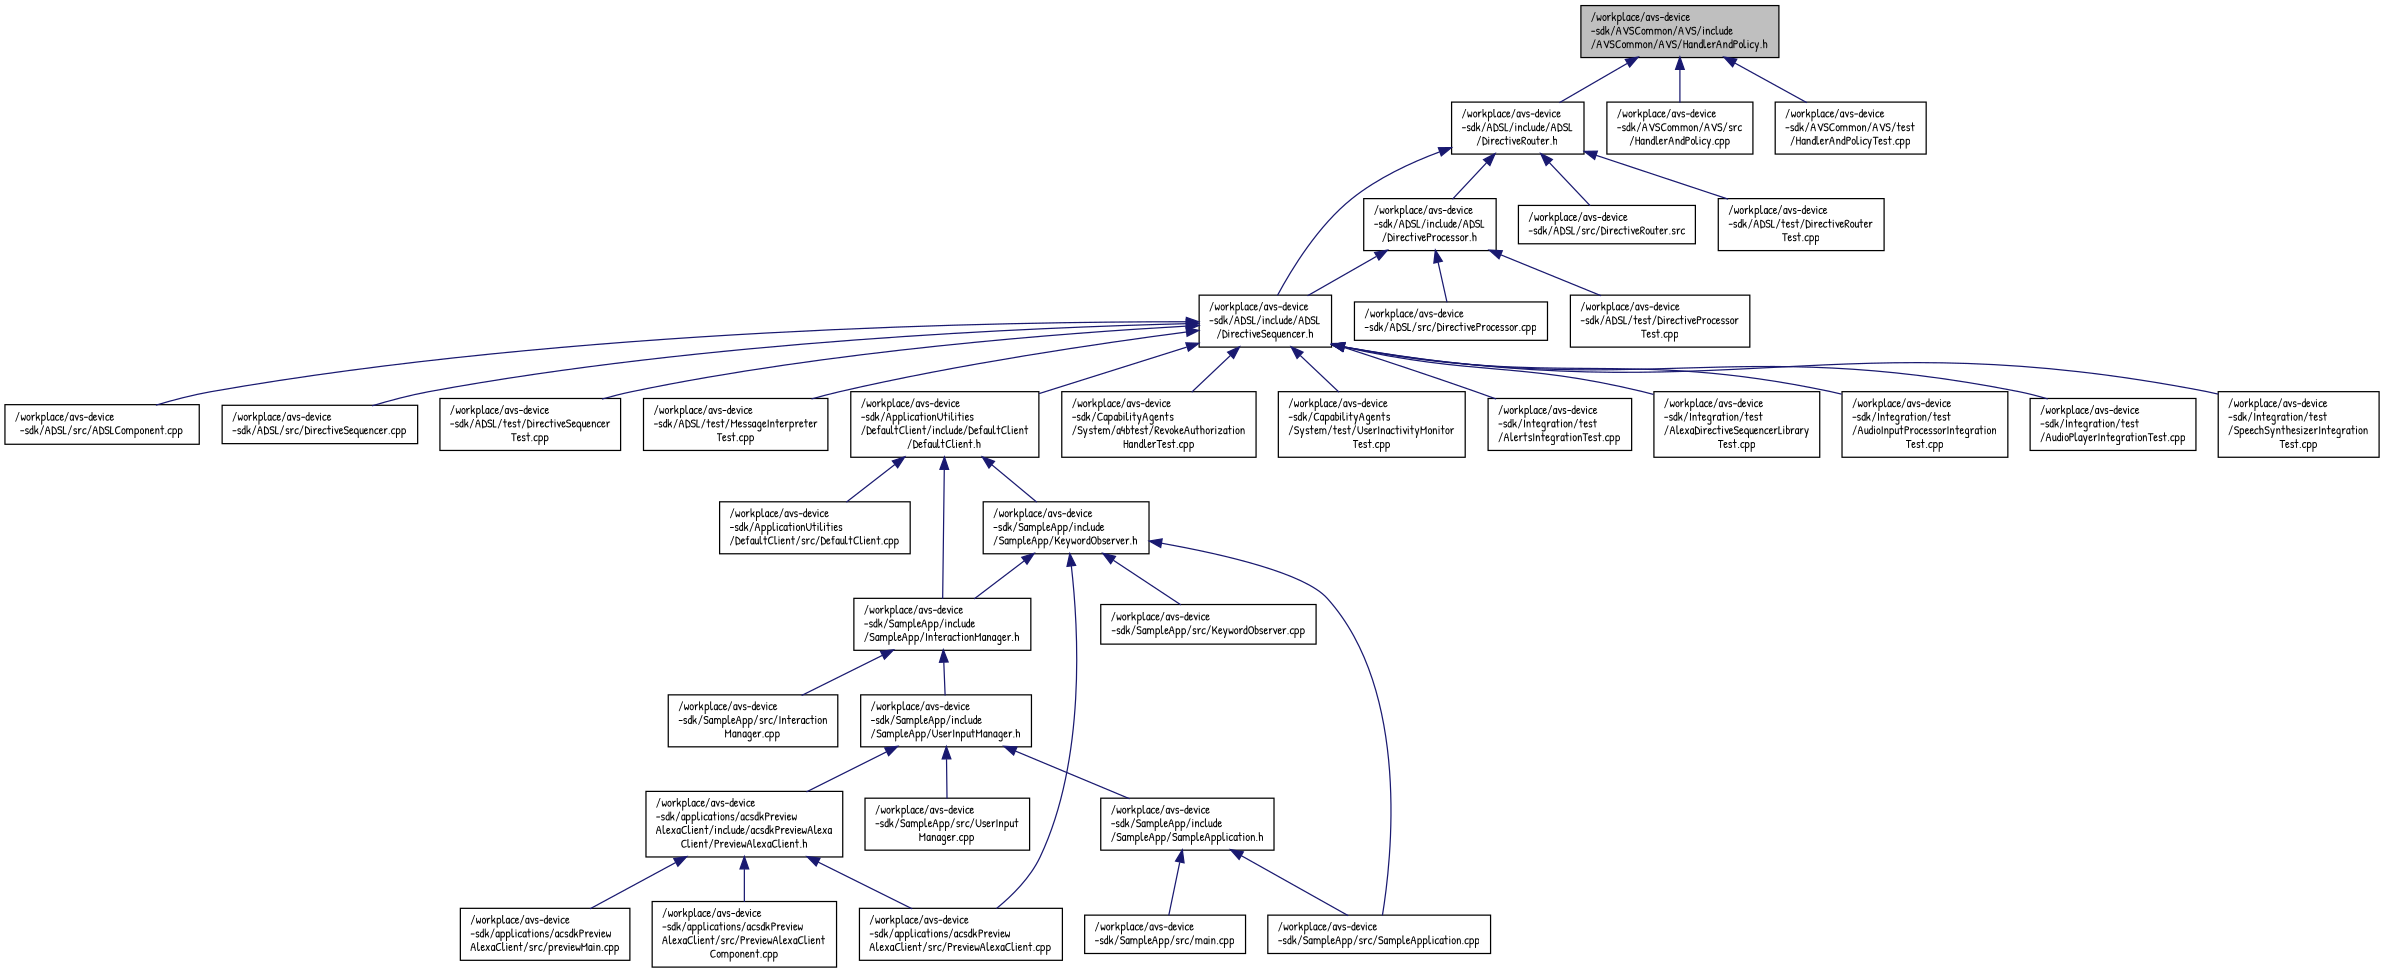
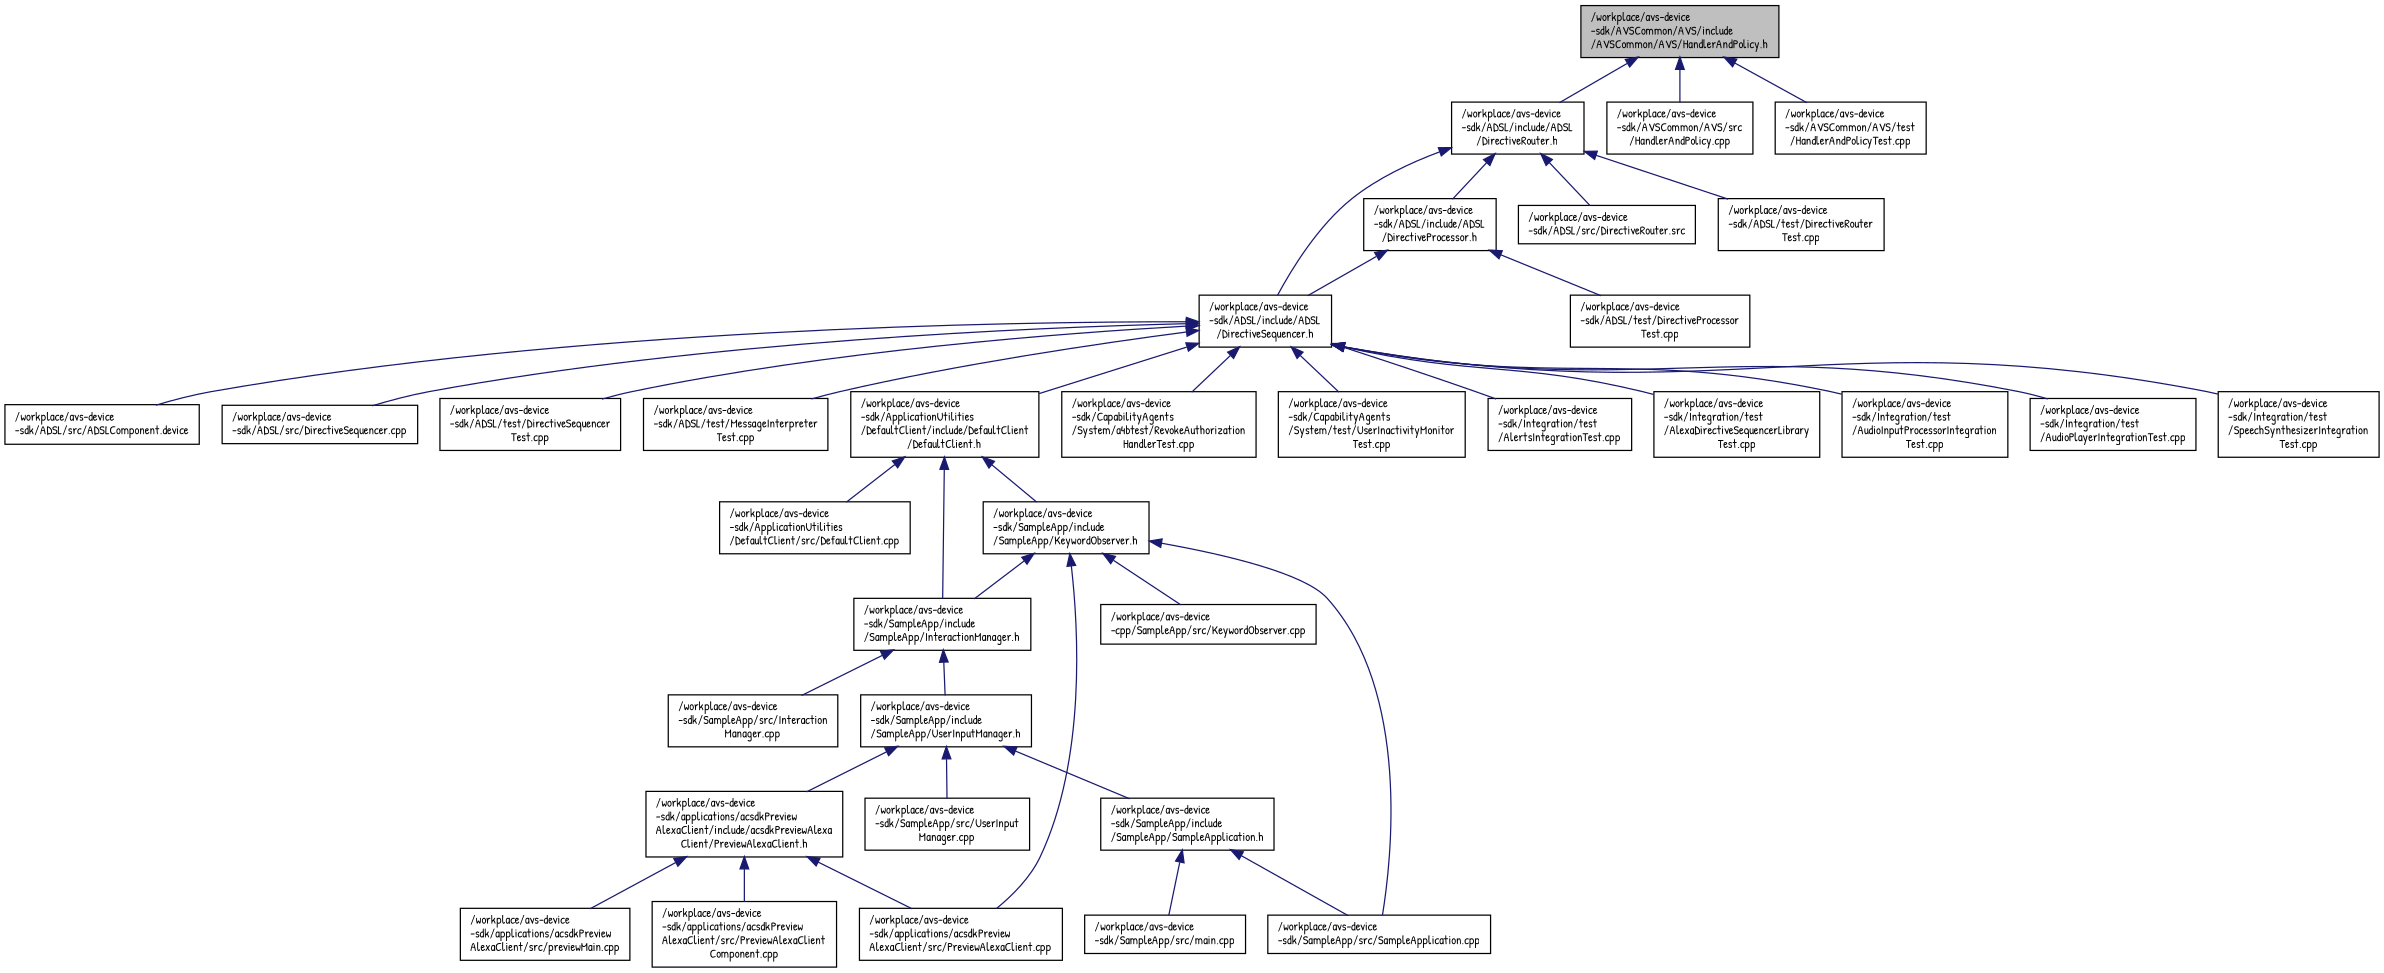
node "/workplace/avs-device -sdk/ADSL/src/DirectiveProcessor.cpp": removed
node "/workplace/avs-device -sdk/ADSL/src/ADSLComponent.cpp": label "/workplace/avs-device -sdk/ADSL/src/ADSLComponent.cpp" -> "/workplace/avs-device -sdk/ADSL/src/ADSLComponent.device"
node "/workplace/avs-device -sdk/SampleApp/src/KeywordObserver.cpp": label "/workplace/avs-device -sdk/SampleApp/src/KeywordObserver.cpp" -> "/workplace/avs-device -cpp/SampleApp/src/KeywordObserver.cpp"
